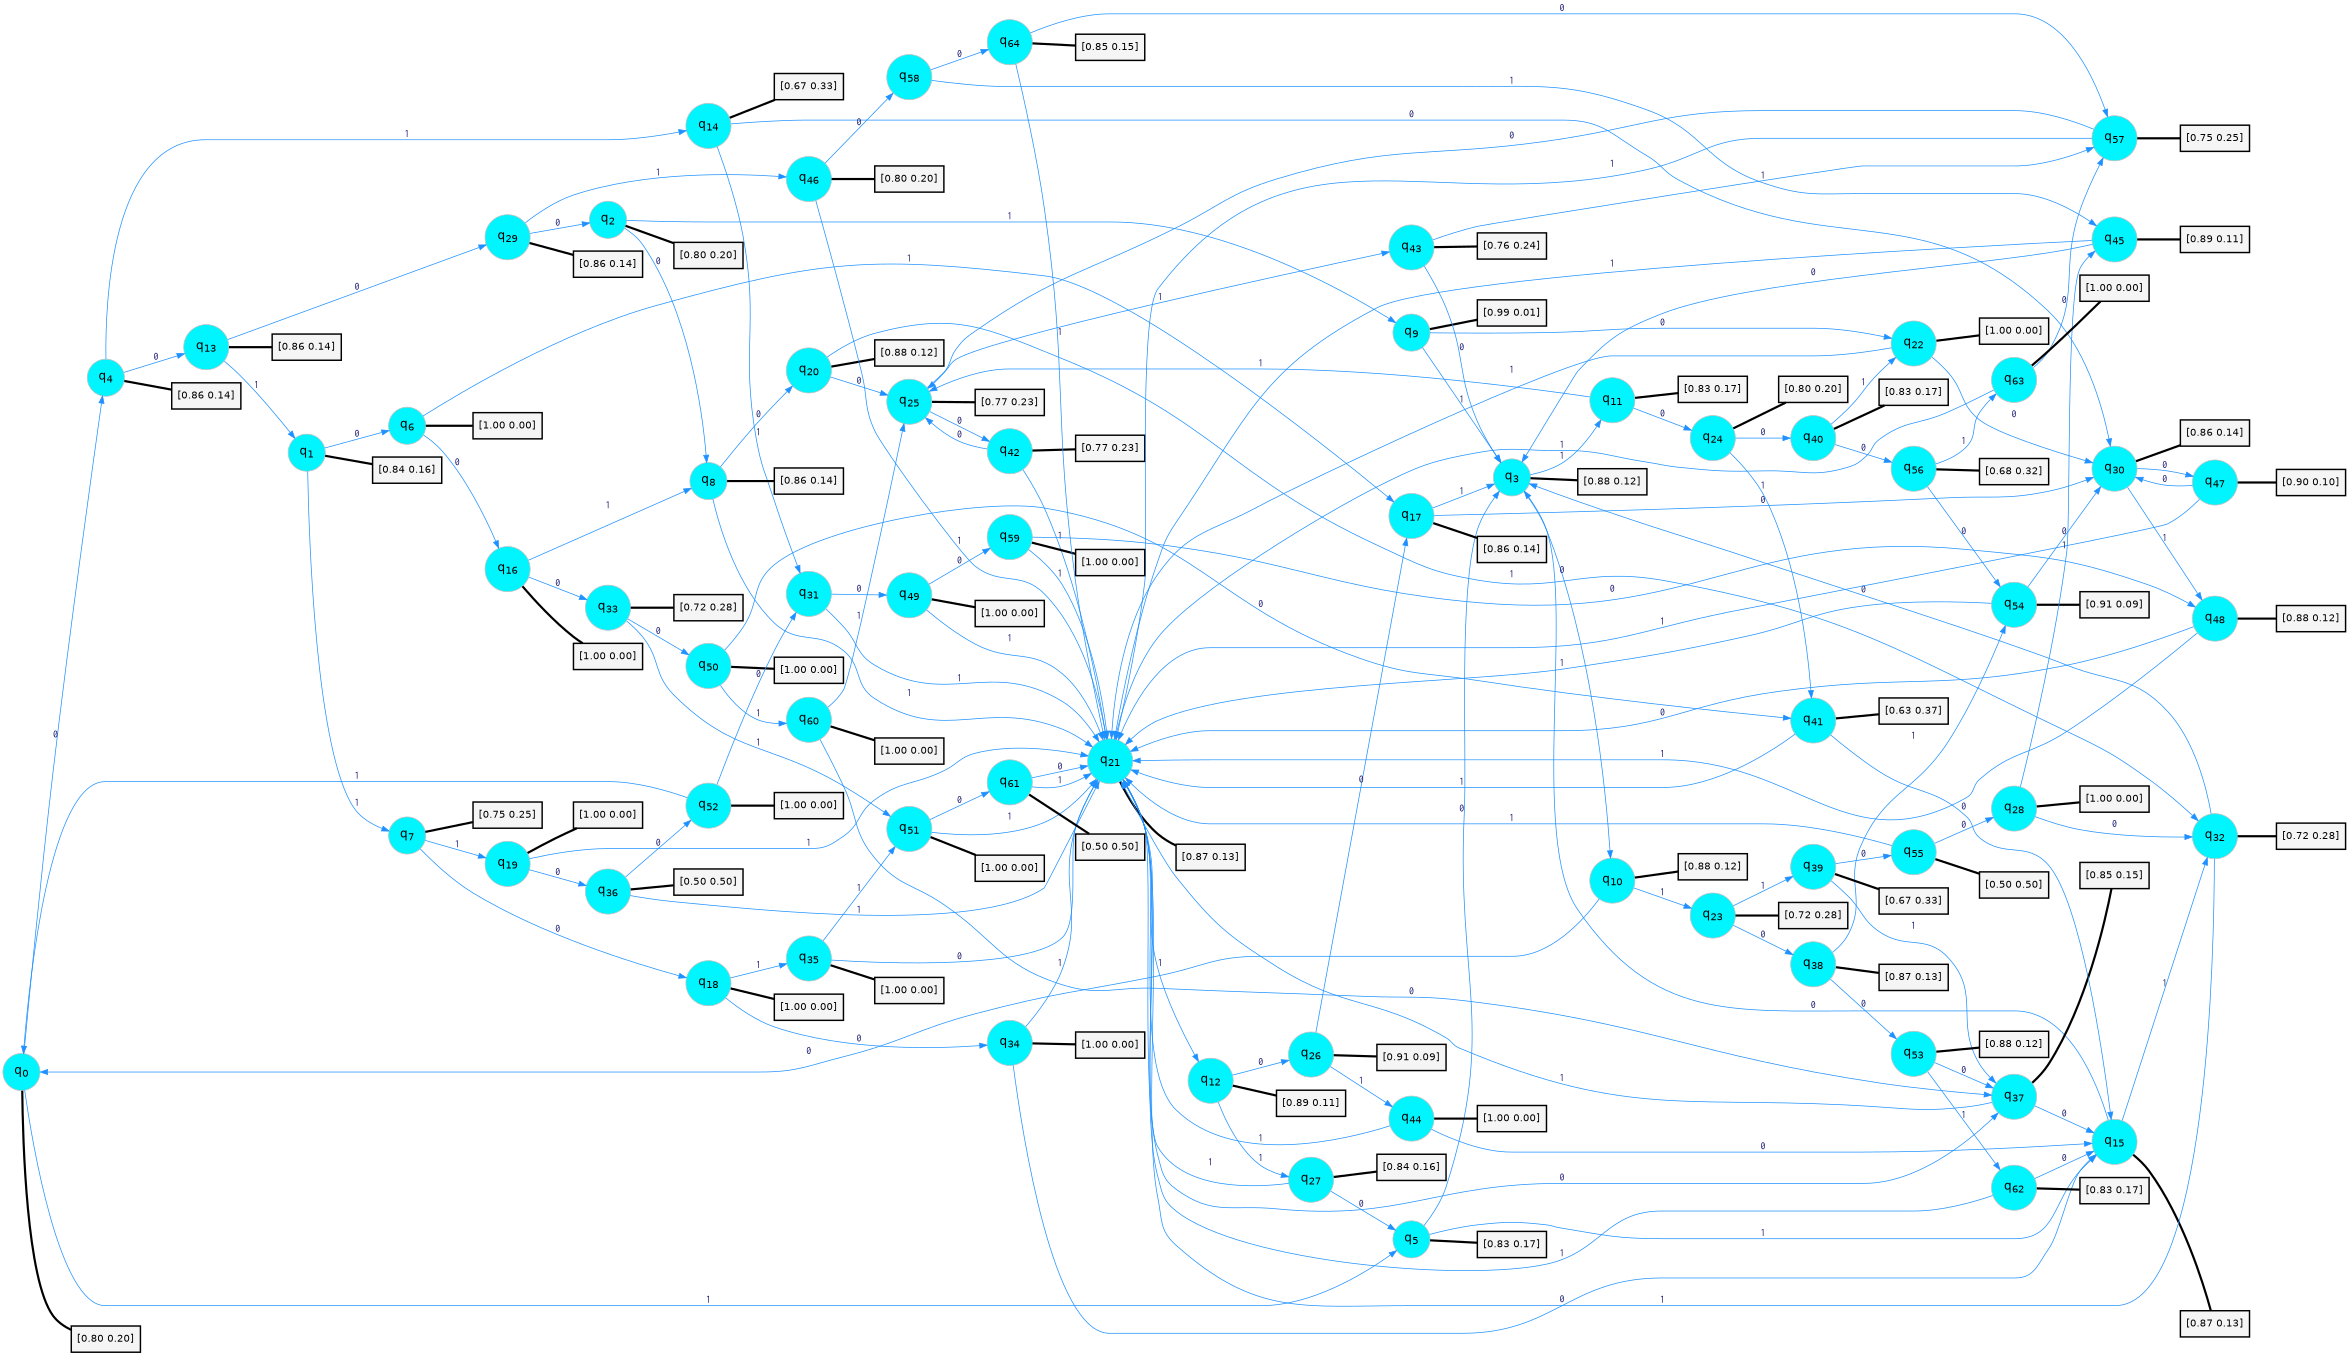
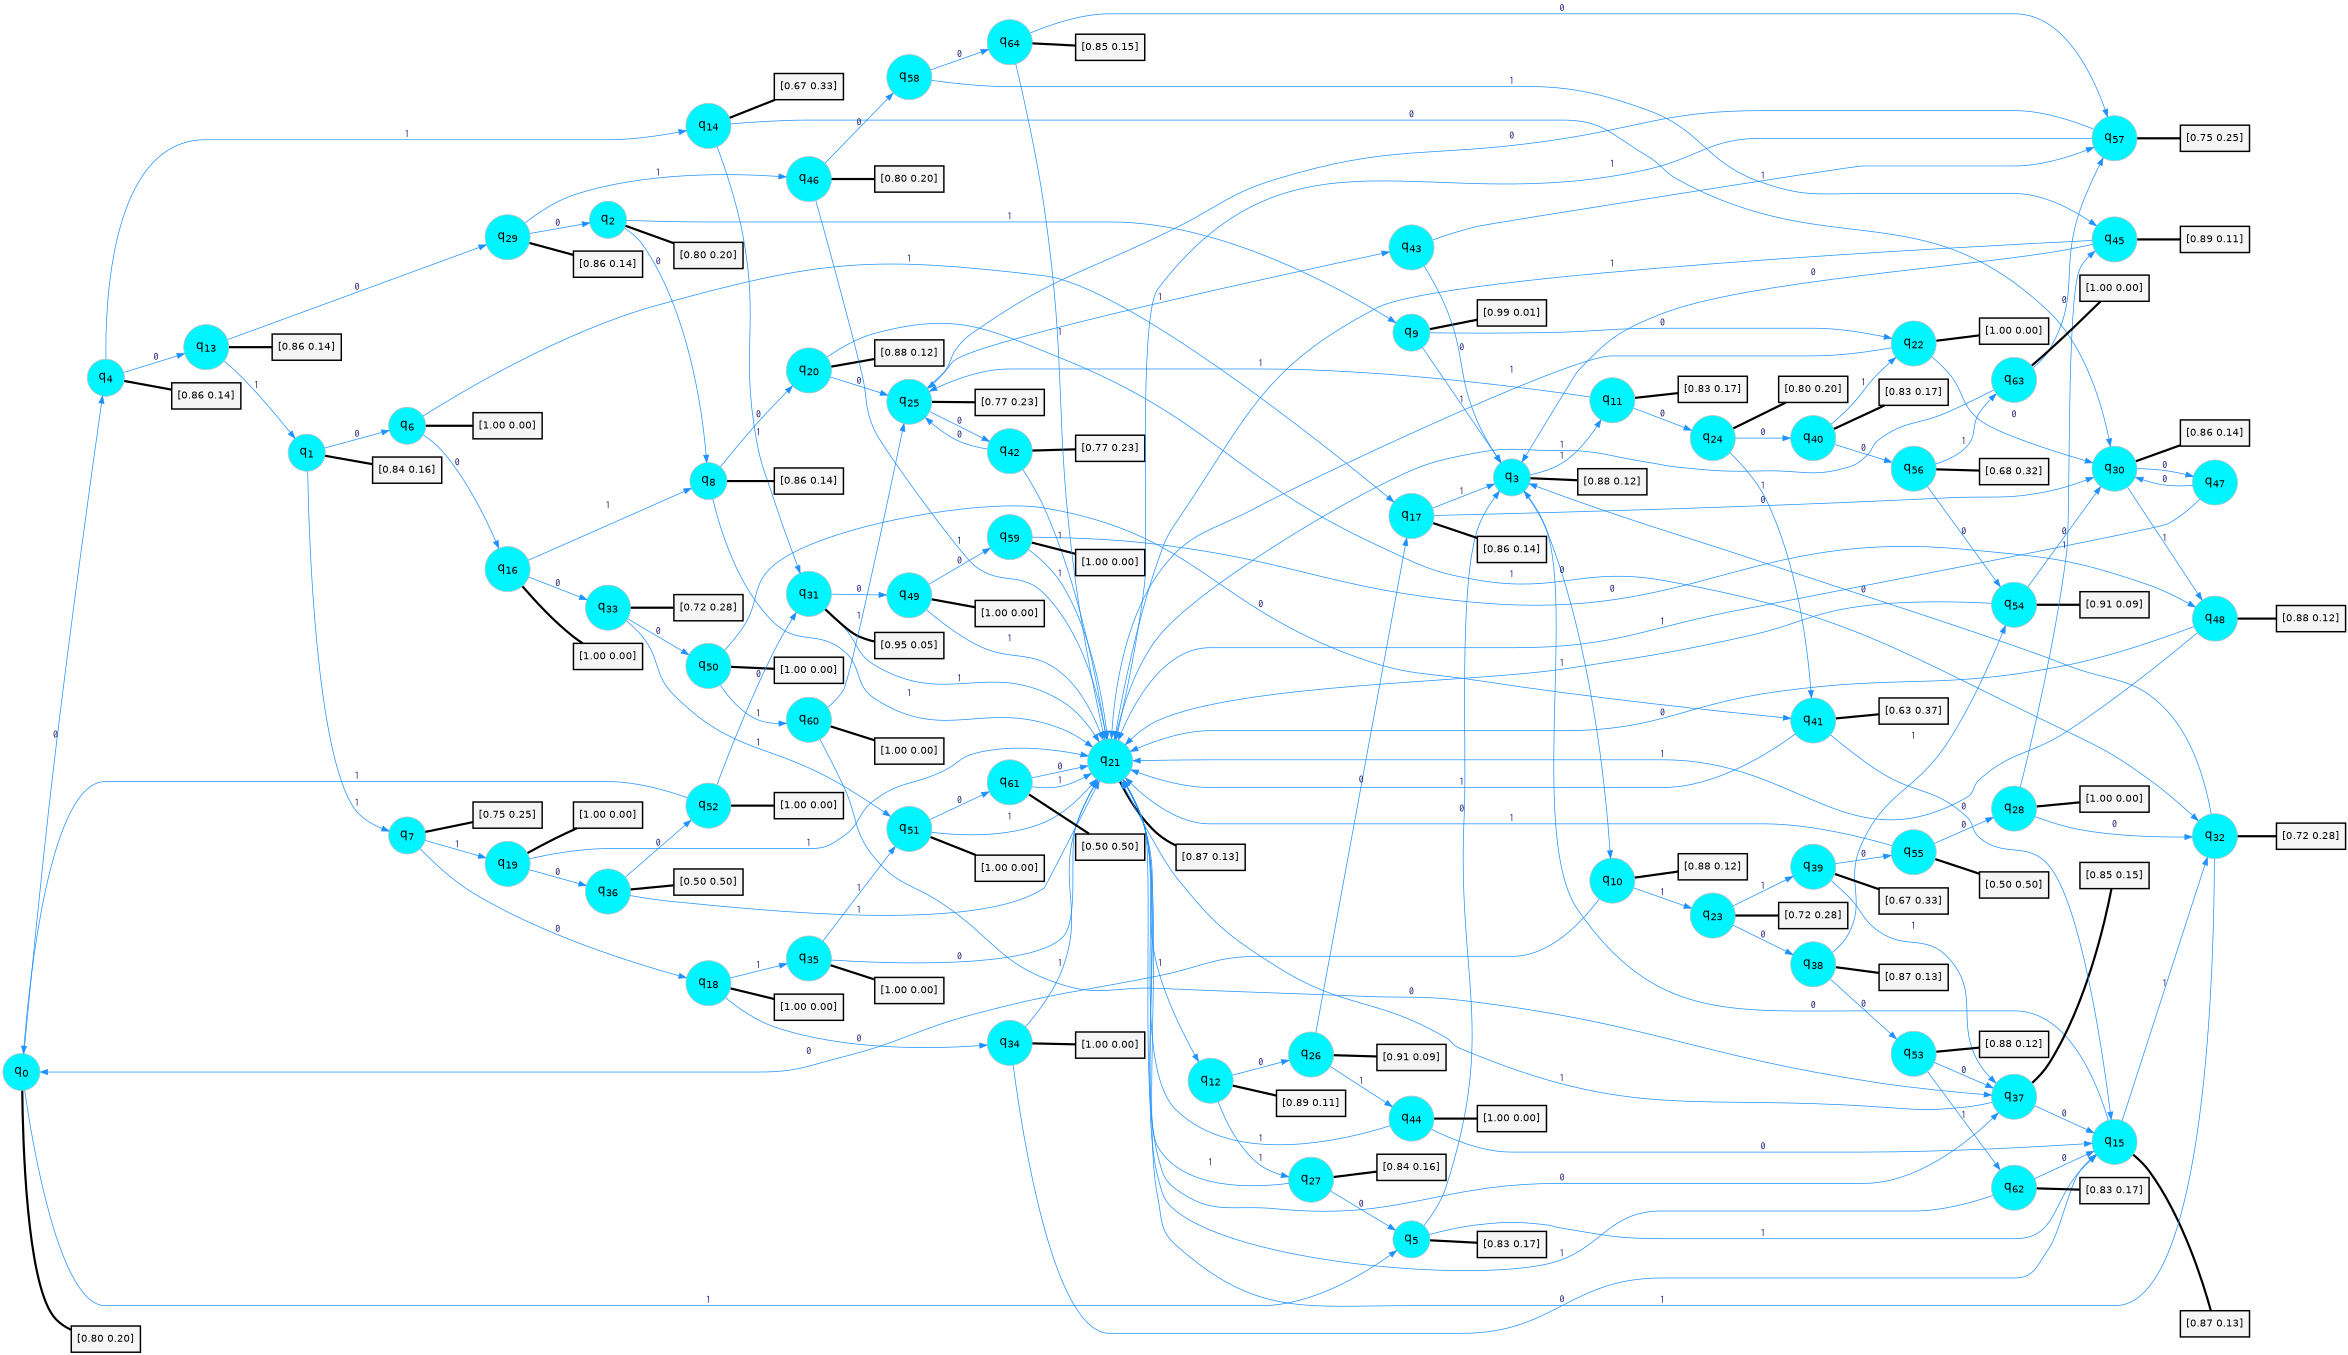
node "[0.76 0.24]": removed
node "[0.90 0.10]": removed
node "[0.95 0.05]": added
